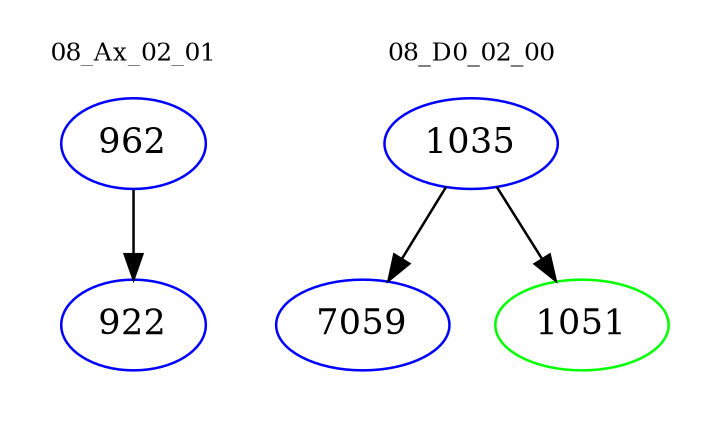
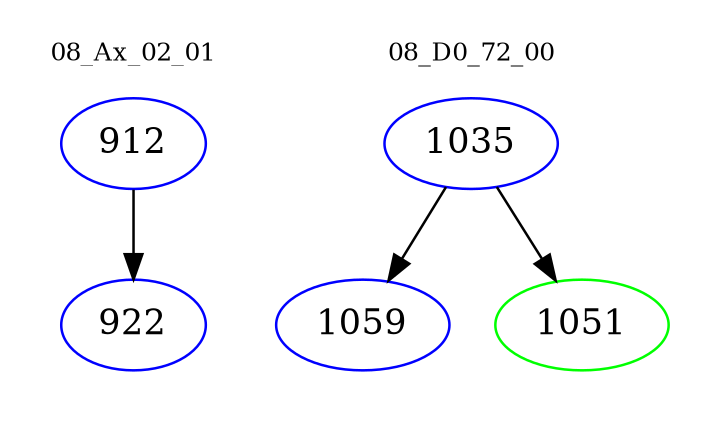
cluster "08_D0_02_00": label "08_D0_02_00" -> "08_D0_72_00"
node "962": label "962" -> "912"
node "7059": label "7059" -> "1059"
